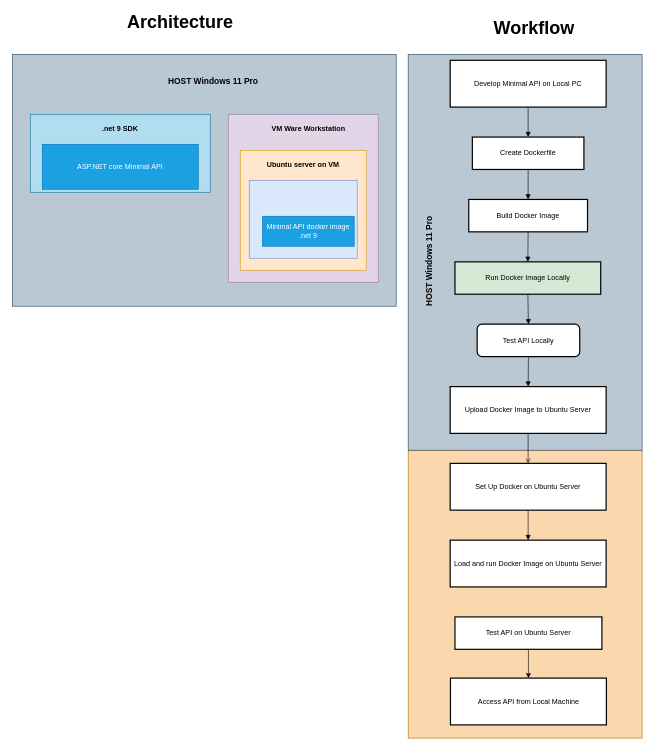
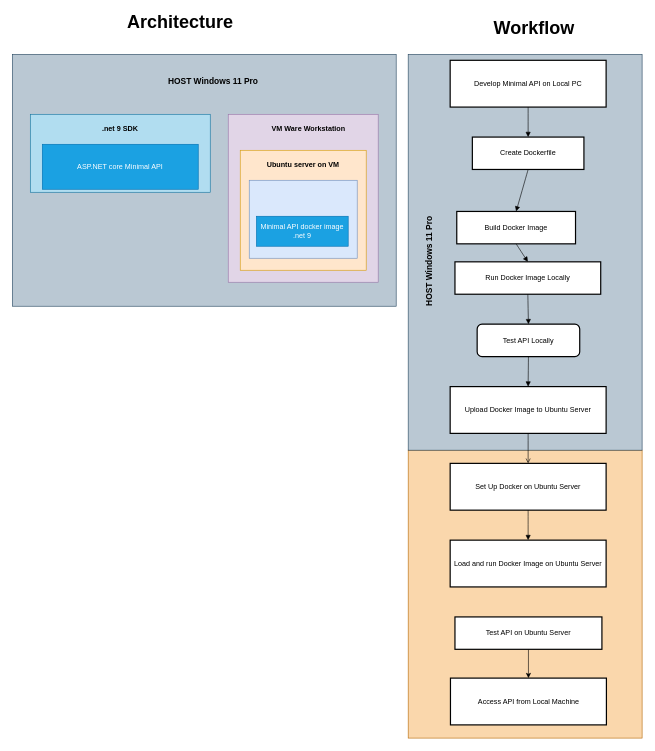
node "Build Docker Image": moved (528, 216) -> (516, 228)
node "Minimal API docker image .net 9": moved (308, 231) -> (302, 231)
node "Run Docker Image Locally": fillcolor #d5e8d4 -> #ffffff
